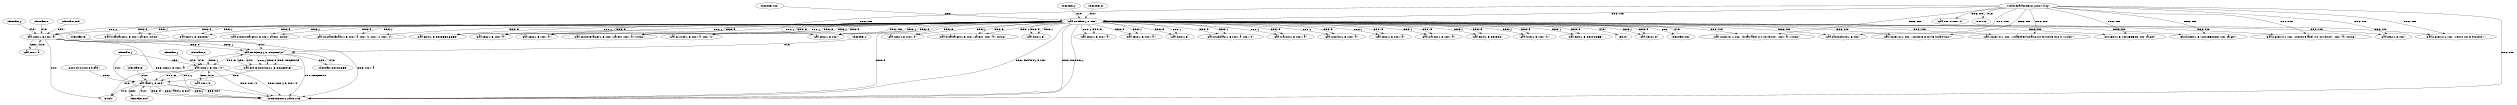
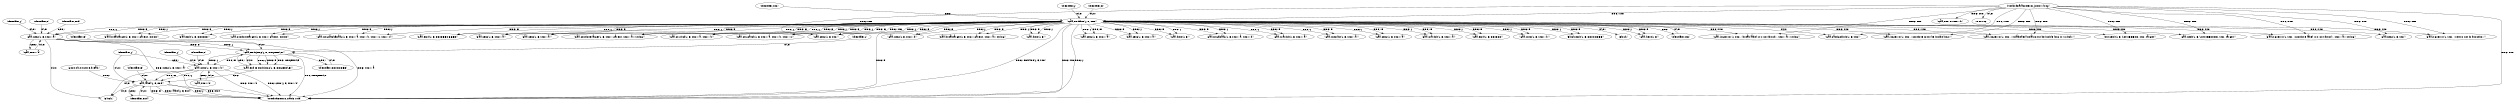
edge "(Call,emitline(J, F, stm))" -> "(Call,cassignforin(J, F, stm))": label "DDG: stm" -> "AST: "
node "(Call,ctrycatch(J, F, stm->a, stm->b, stm->c))": added
node "(Call,emit(J, F, OP_UNDEF))": label "(Call,emit(J, F, OP_UNDEF))" -> "(Block,emit(J, F, OP_UNDEF))"
node "(Block,cexit(J, F, STM_RETURN, stm, target))": label "(Block,cexit(J, F, STM_RETURN, stm, target))" -> "(Call,cexit(J, F, STM_RETURN, stm, target))"
